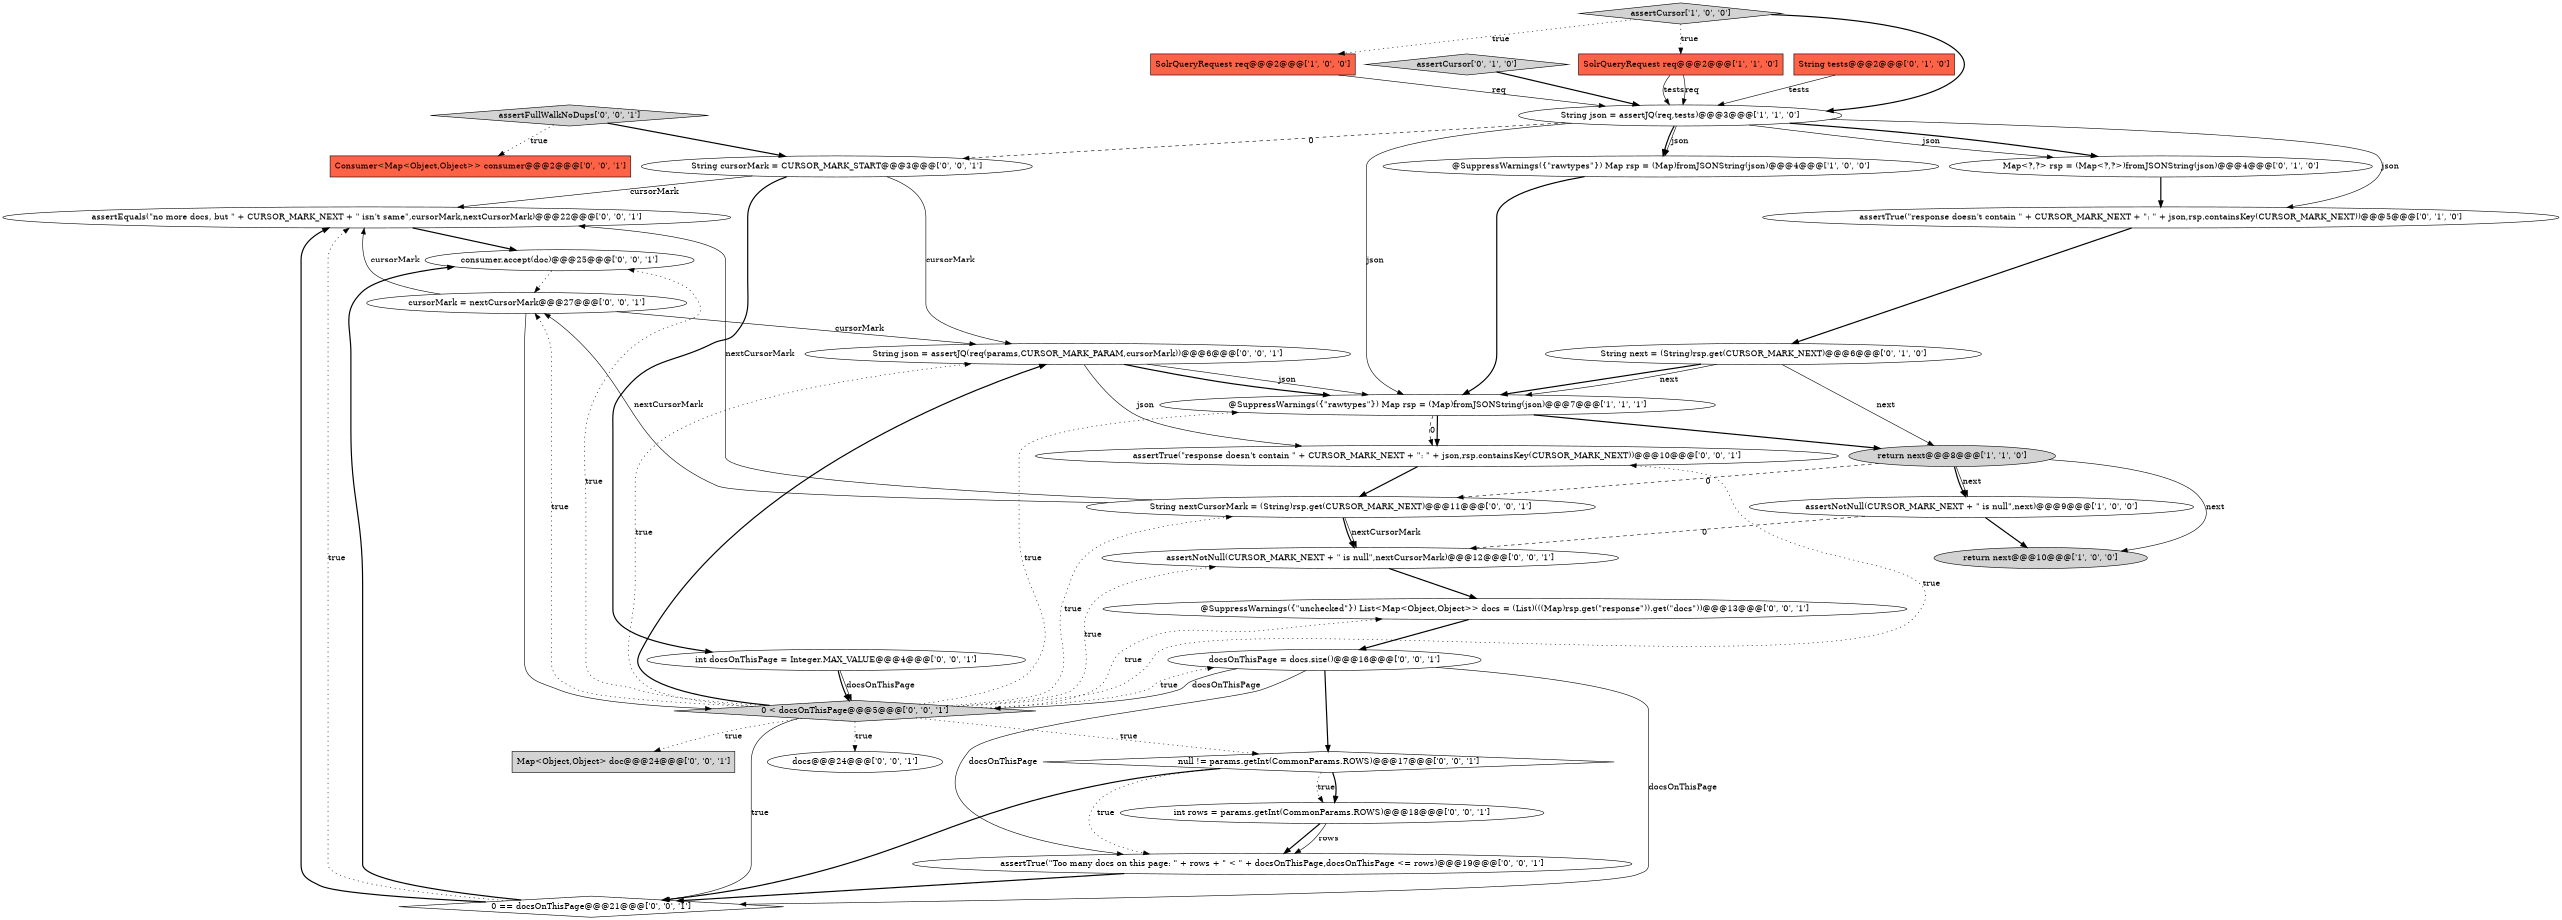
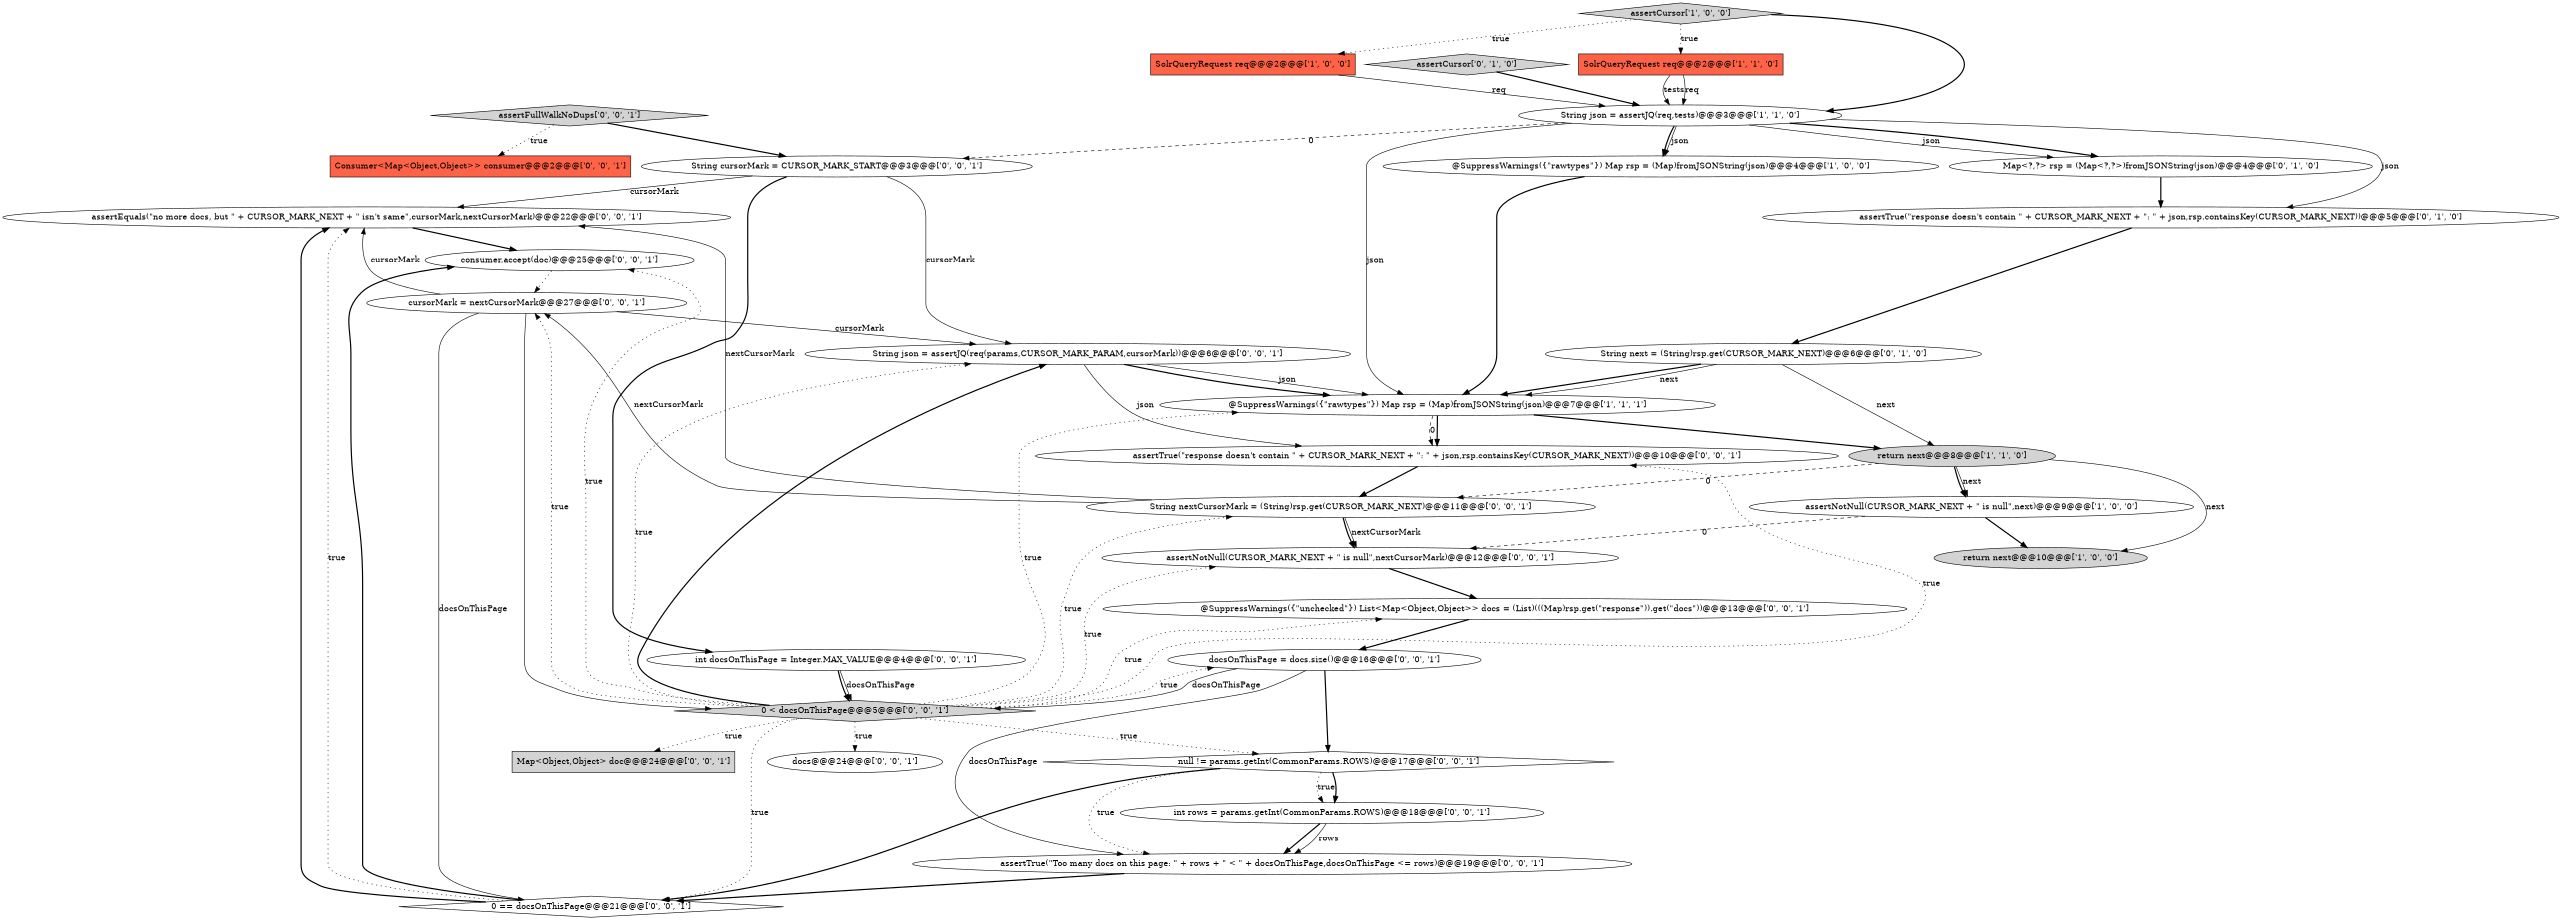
node "String tests@@@2@@@['0', '1', '0']": removed
edge "0 < docsOnThisPage@@@5@@@['0', '0', '1']" -> "0 == docsOnThisPage@@@21@@@['0', '0', '1']": style solid -> dotted
edge "docsOnThisPage = docs.size()@@@16@@@['0', '0', '1']" -> "0 == docsOnThisPage@@@21@@@['0', '0', '1']": now "cursorMark = nextCursorMark@@@27@@@['0', '0', '1']" -> "0 == docsOnThisPage@@@21@@@['0', '0', '1']"
